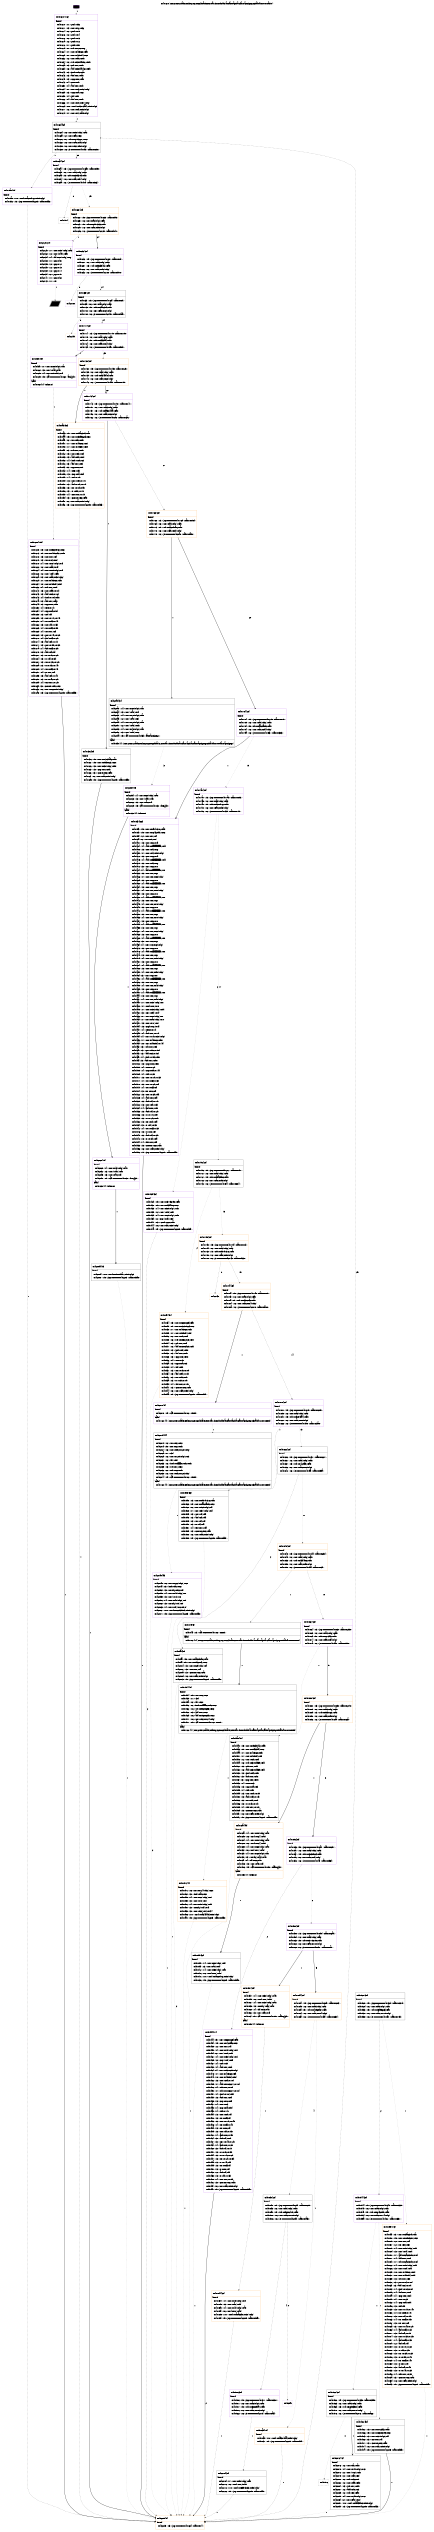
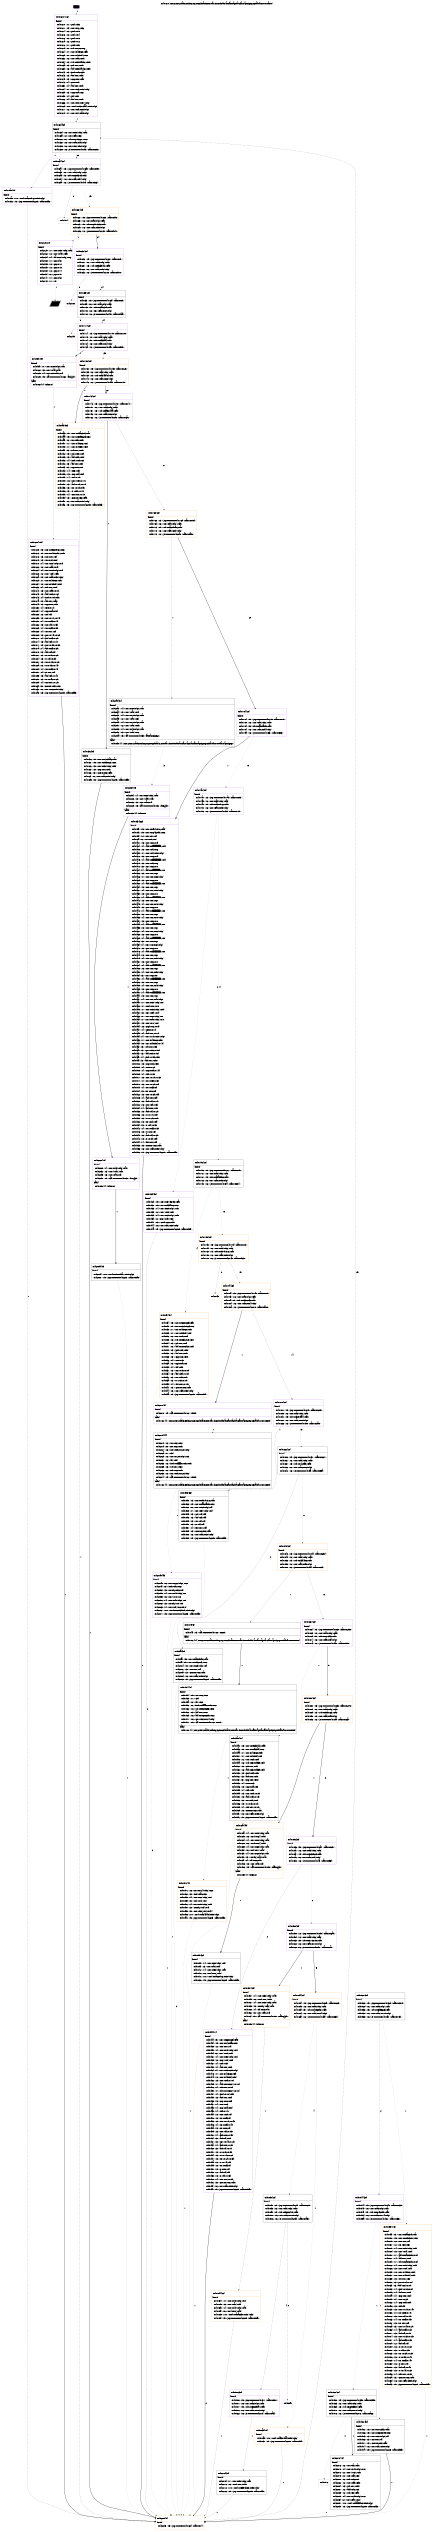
edge "0x401768 [28]" -> "0x4020a0 [31]": style bold -> dashed
